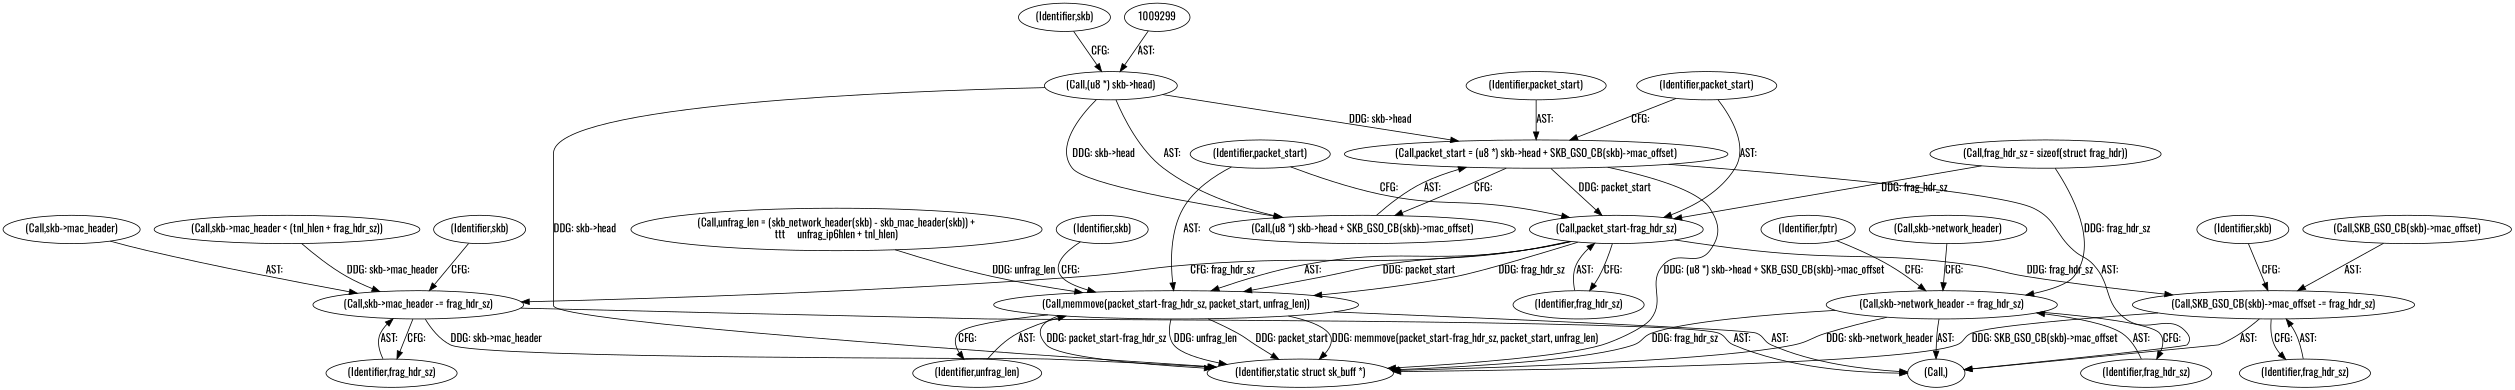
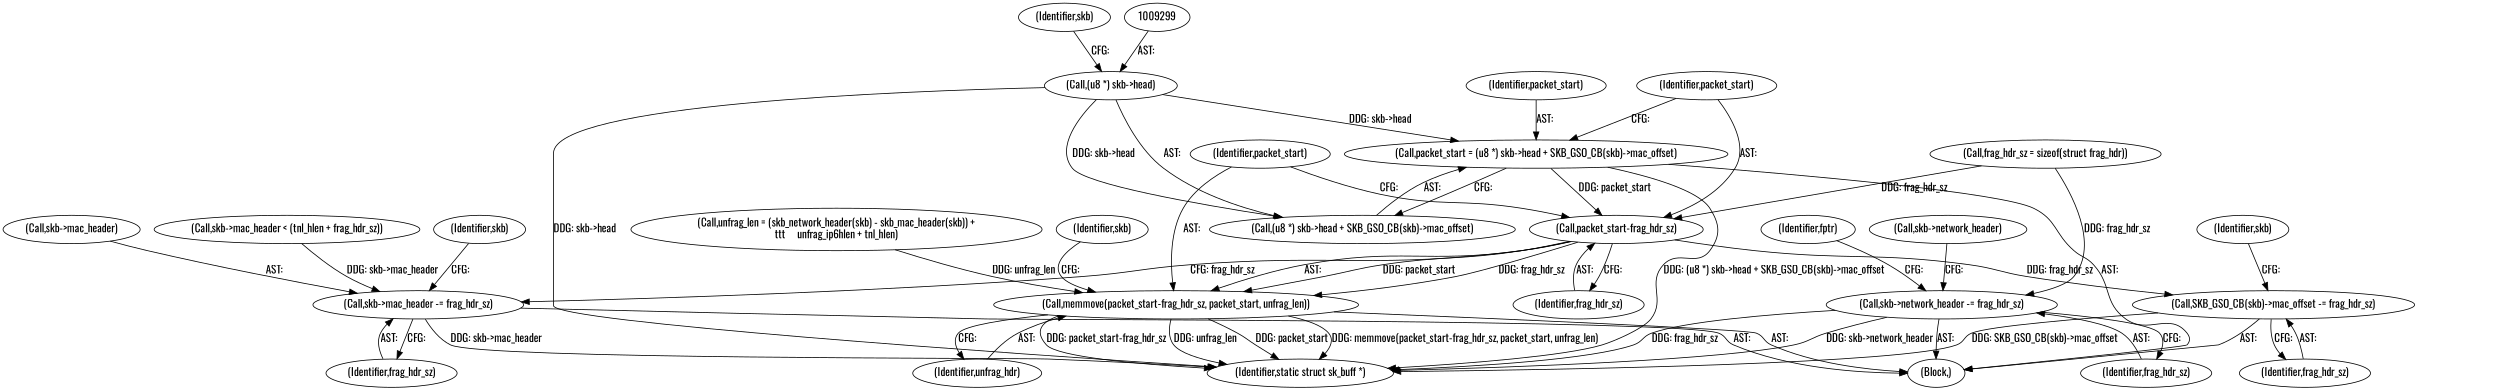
node "(Call,SKB_GSO_CB(skb)->mac_offset)": removed
node "(Identifier,unfrag_len)": label "(Identifier,unfrag_len)" -> "(Identifier,unfrag_hdr)"
node "(Call,)": label "(Call,)" -> "(Block,)"
